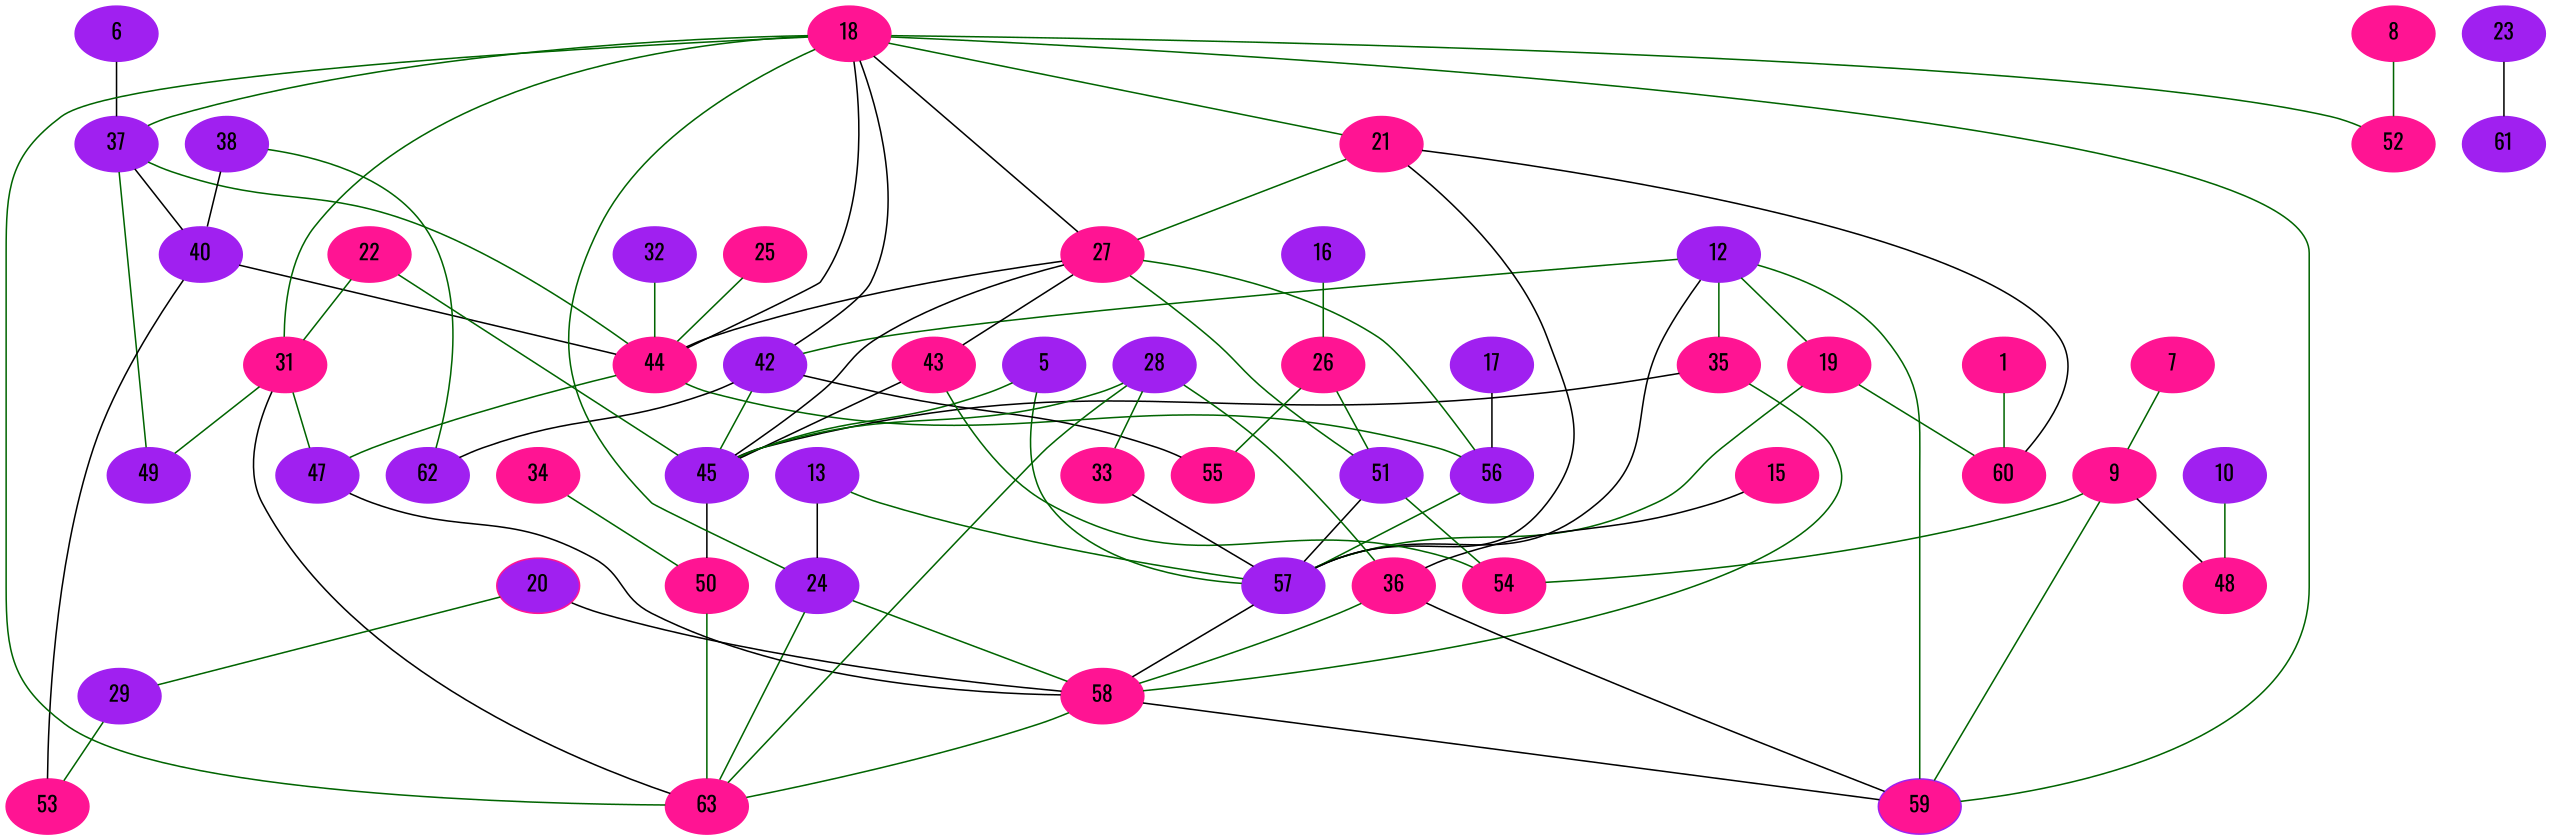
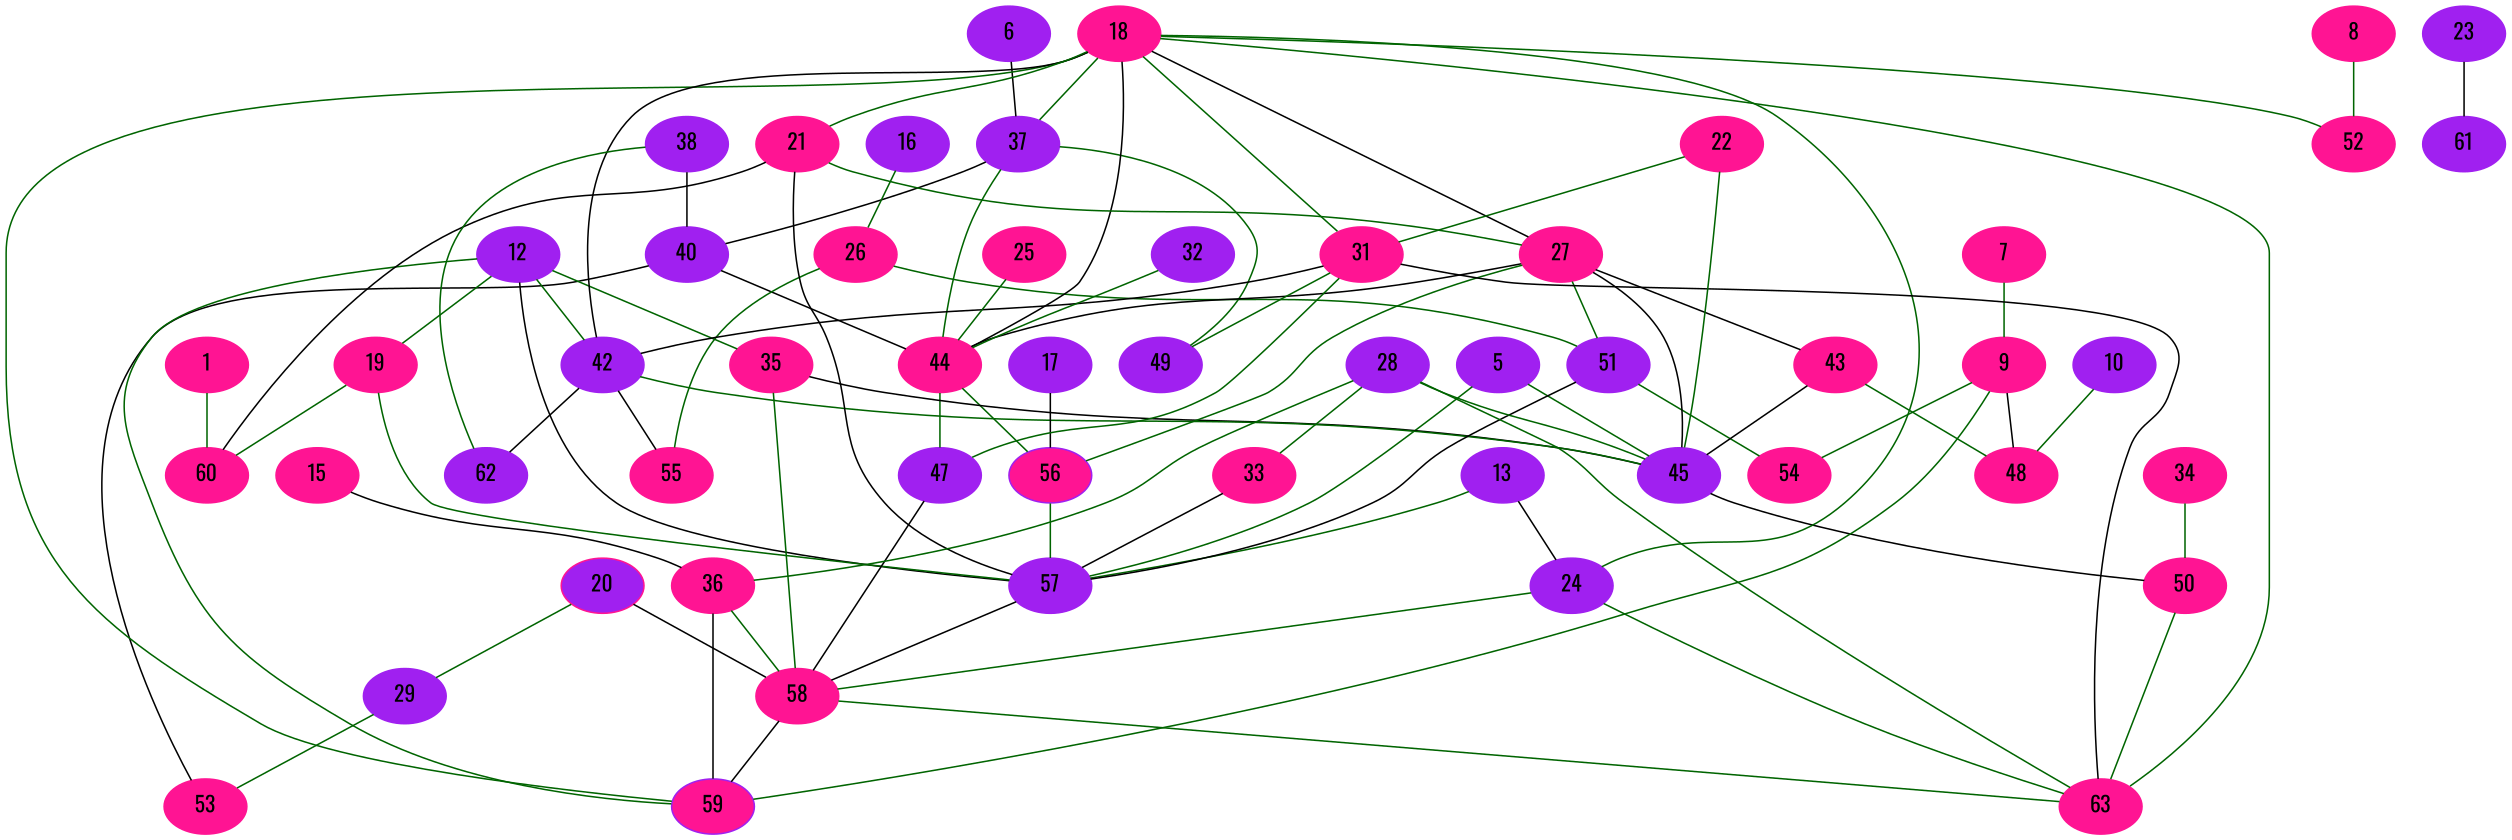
edge "31" -- "42": added
node "56": fillcolor purple -> deeppink
edge "43" -- "54": now "43" -- "48"
